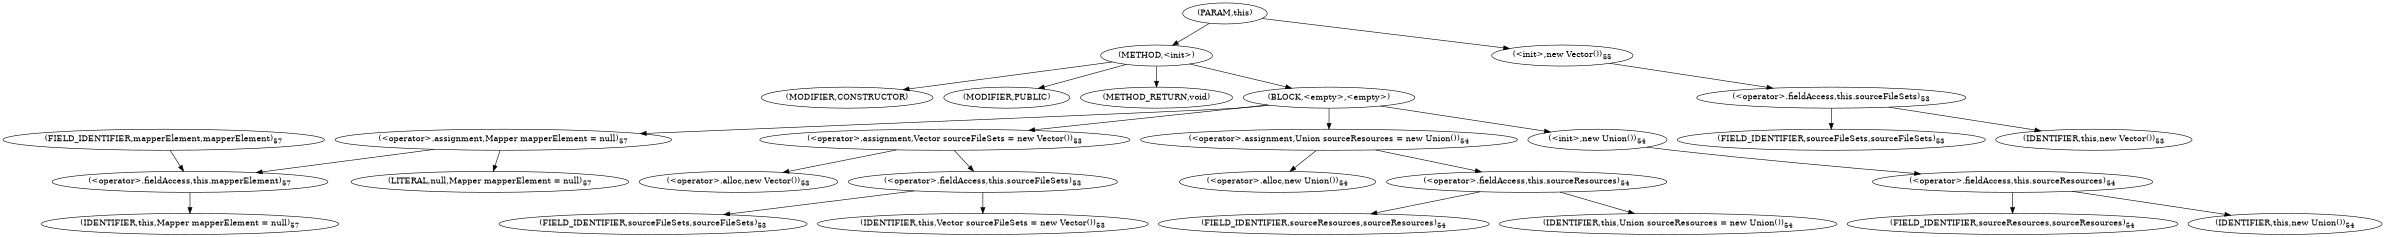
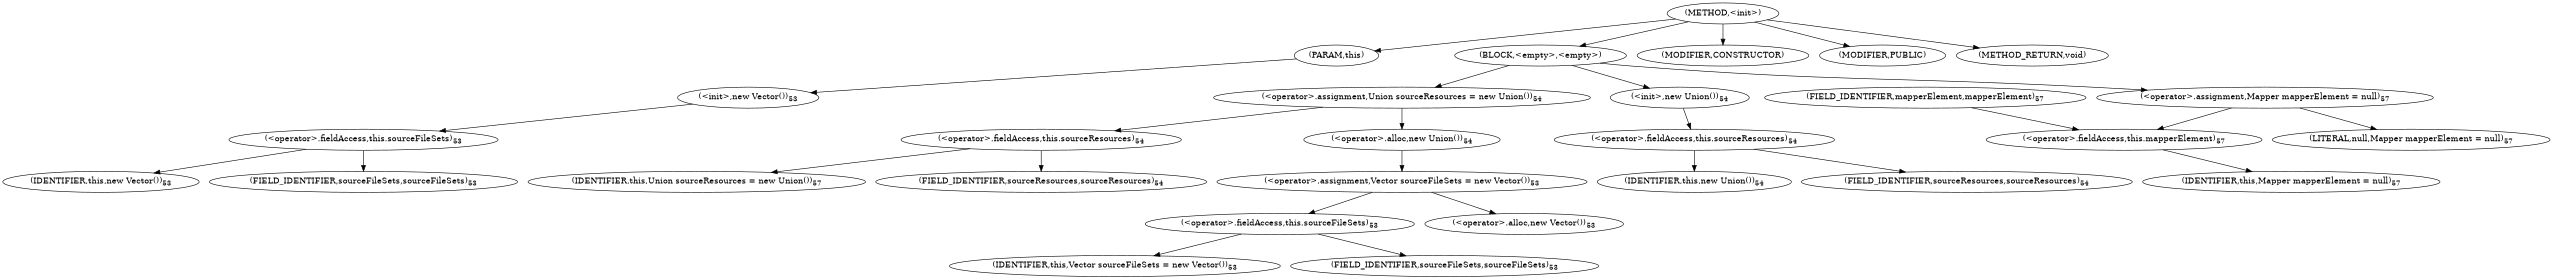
edge "(PARAM,this)" -> "(METHOD,<init>)": reversed
node "(<init>,new Vector())": text "55" -> "53"
edge "(BLOCK,<empty>,<empty>)" -> "(<operator>.assignment,Vector sourceFileSets = new Vector())": now "(<operator>.alloc,new Union())" -> "(<operator>.assignment,Vector sourceFileSets = new Vector())"
node "(IDENTIFIER,this,Union sourceResources = new Union())": text "54" -> "57"
